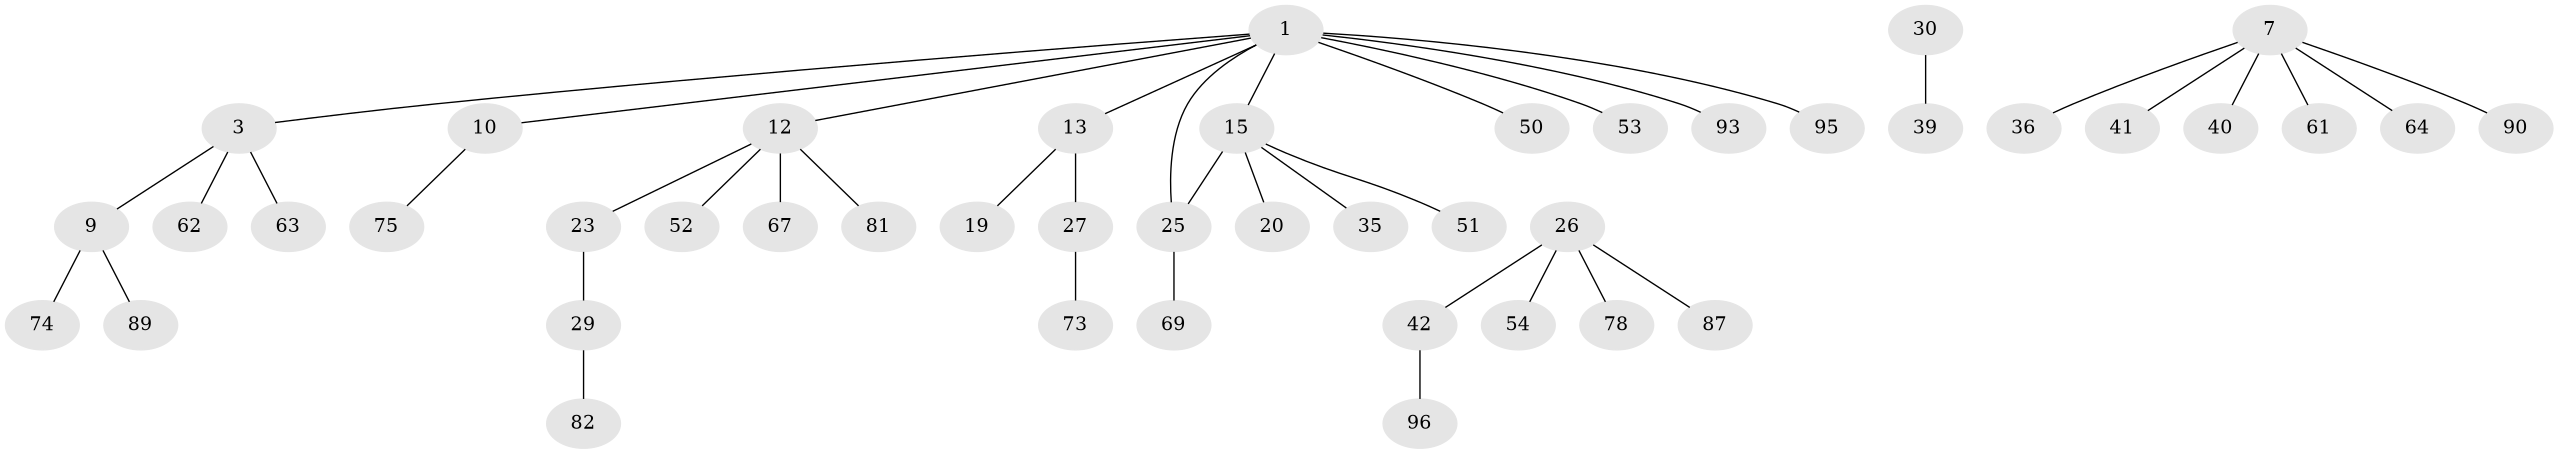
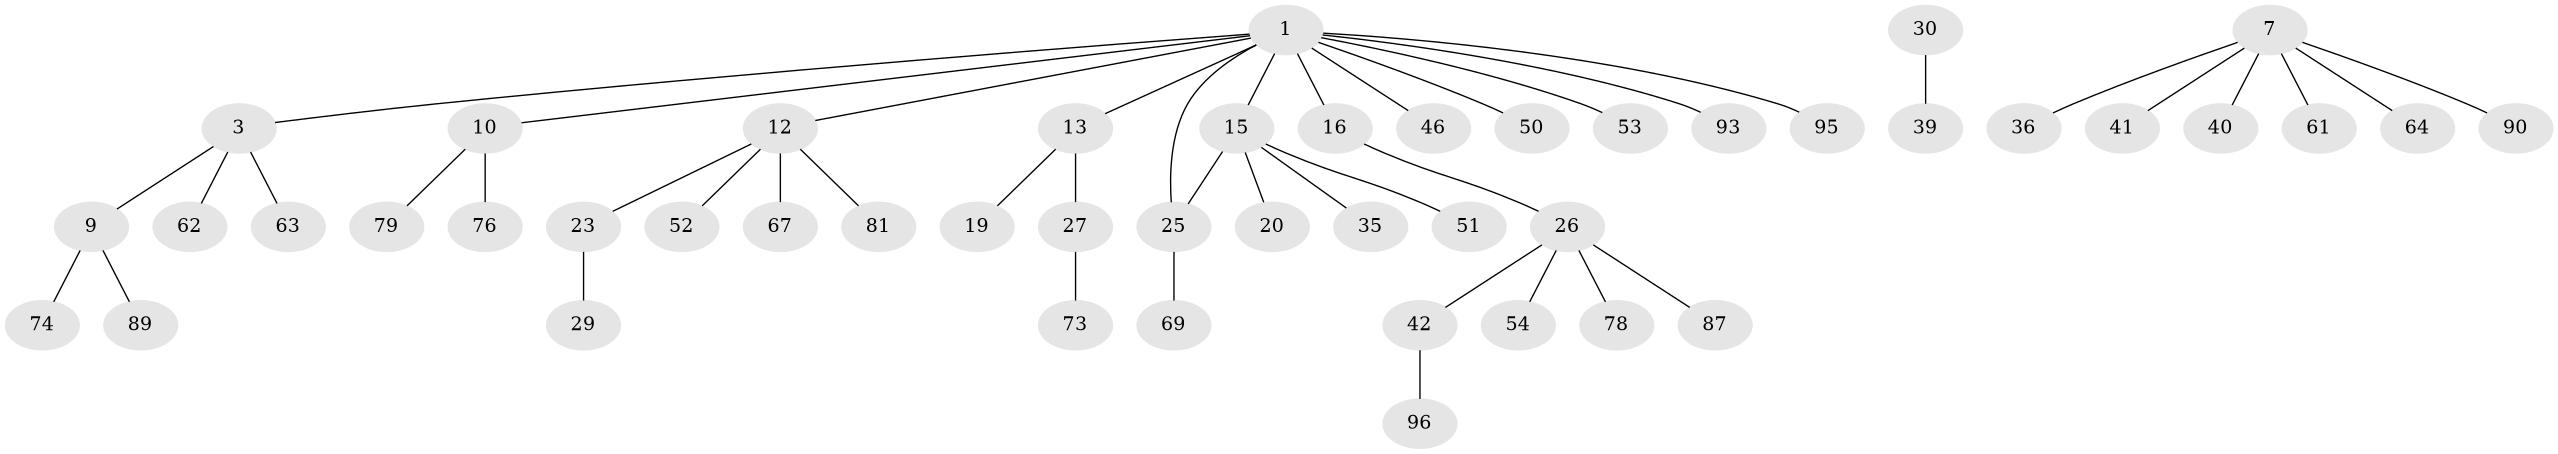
node "16": added
node "46": added
node "75": label "75" -> "79"
node "76": added
node "82": removed
